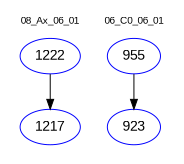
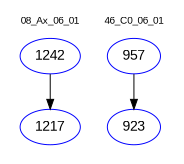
cluster "06_C0_06_01": label "06_C0_06_01" -> "46_C0_06_01"
node "1222": label "1222" -> "1242"
node "955": label "955" -> "957"
